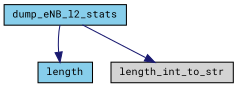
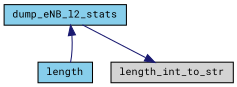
edge "dump_eNB_l2_stats" -> "length": reversed
